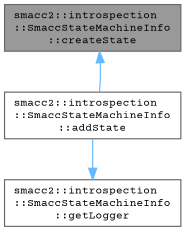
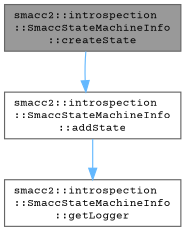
edge "smacc2::introspection ::SmaccStateMachineInfo ::addState" -> "smacc2::introspection ::SmaccStateMachineInfo ::createState": reversed
